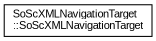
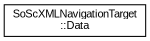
node "SoScXMLNavigationTarget ::SoScXMLNavigationTarget": label "SoScXMLNavigationTarget ::SoScXMLNavigationTarget" -> "SoScXMLNavigationTarget ::Data"
